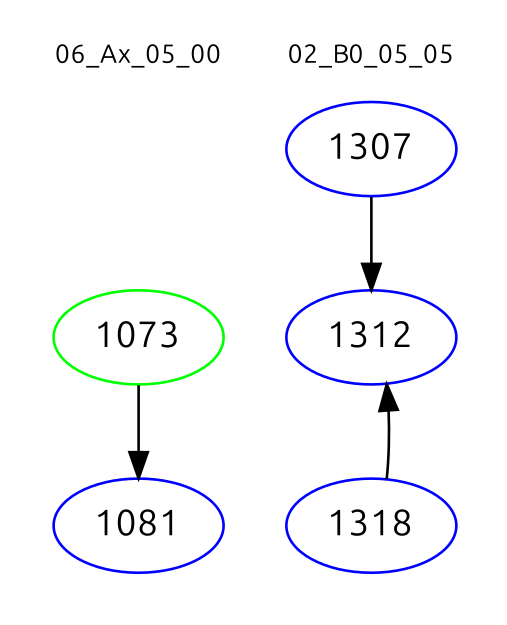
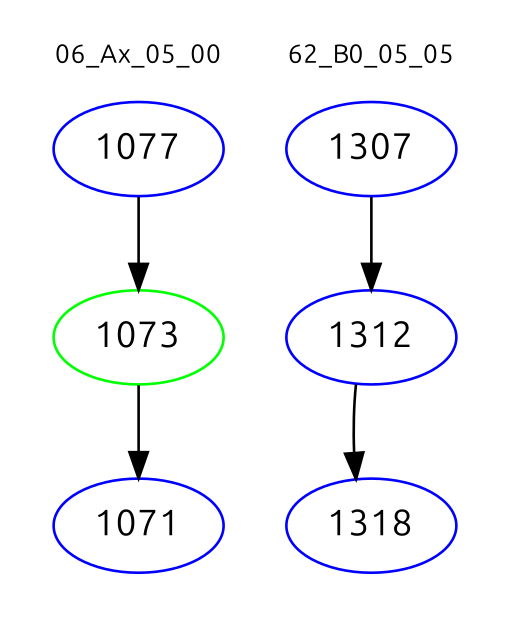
cluster "02_B0_05_05": label "02_B0_05_05" -> "62_B0_05_05"
node "1077": added
edge "1318" -> "1312": reversed
node "1081": label "1081" -> "1071"
